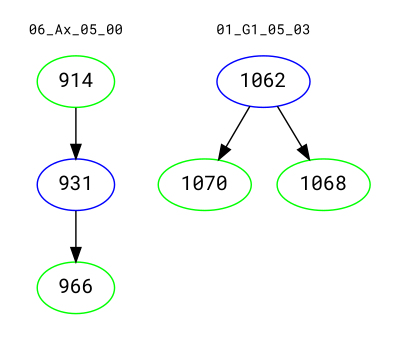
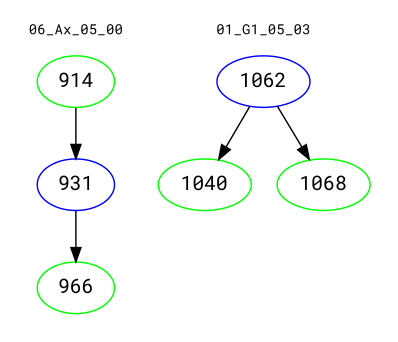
node "1070": label "1070" -> "1040"
